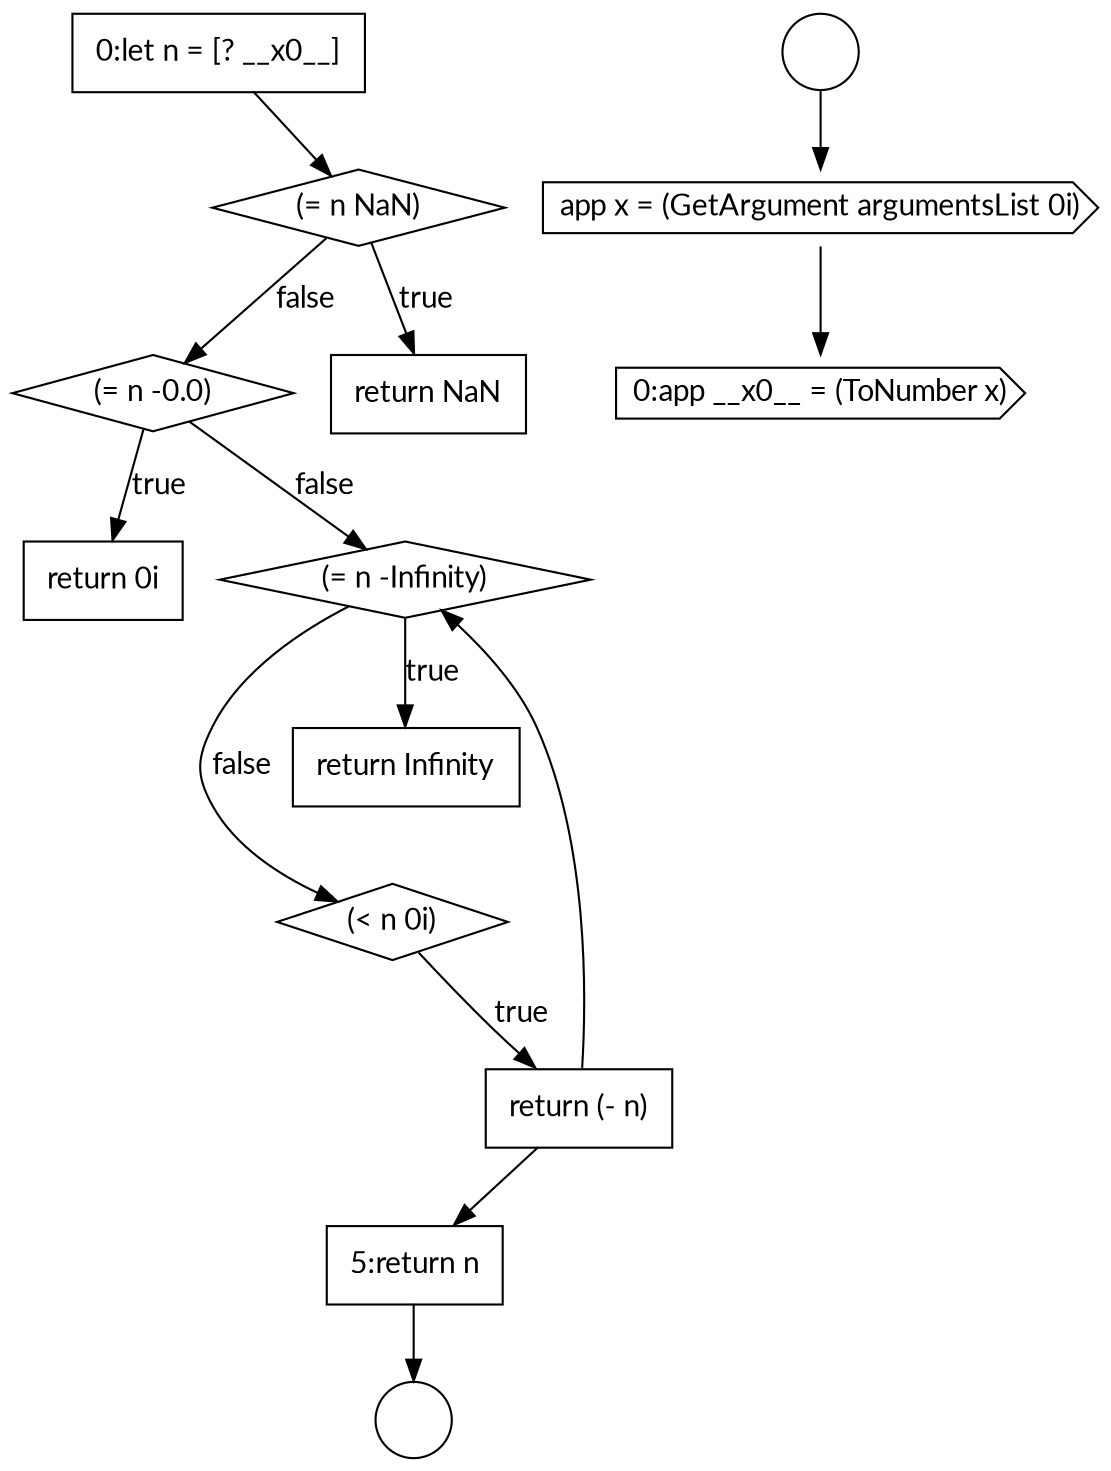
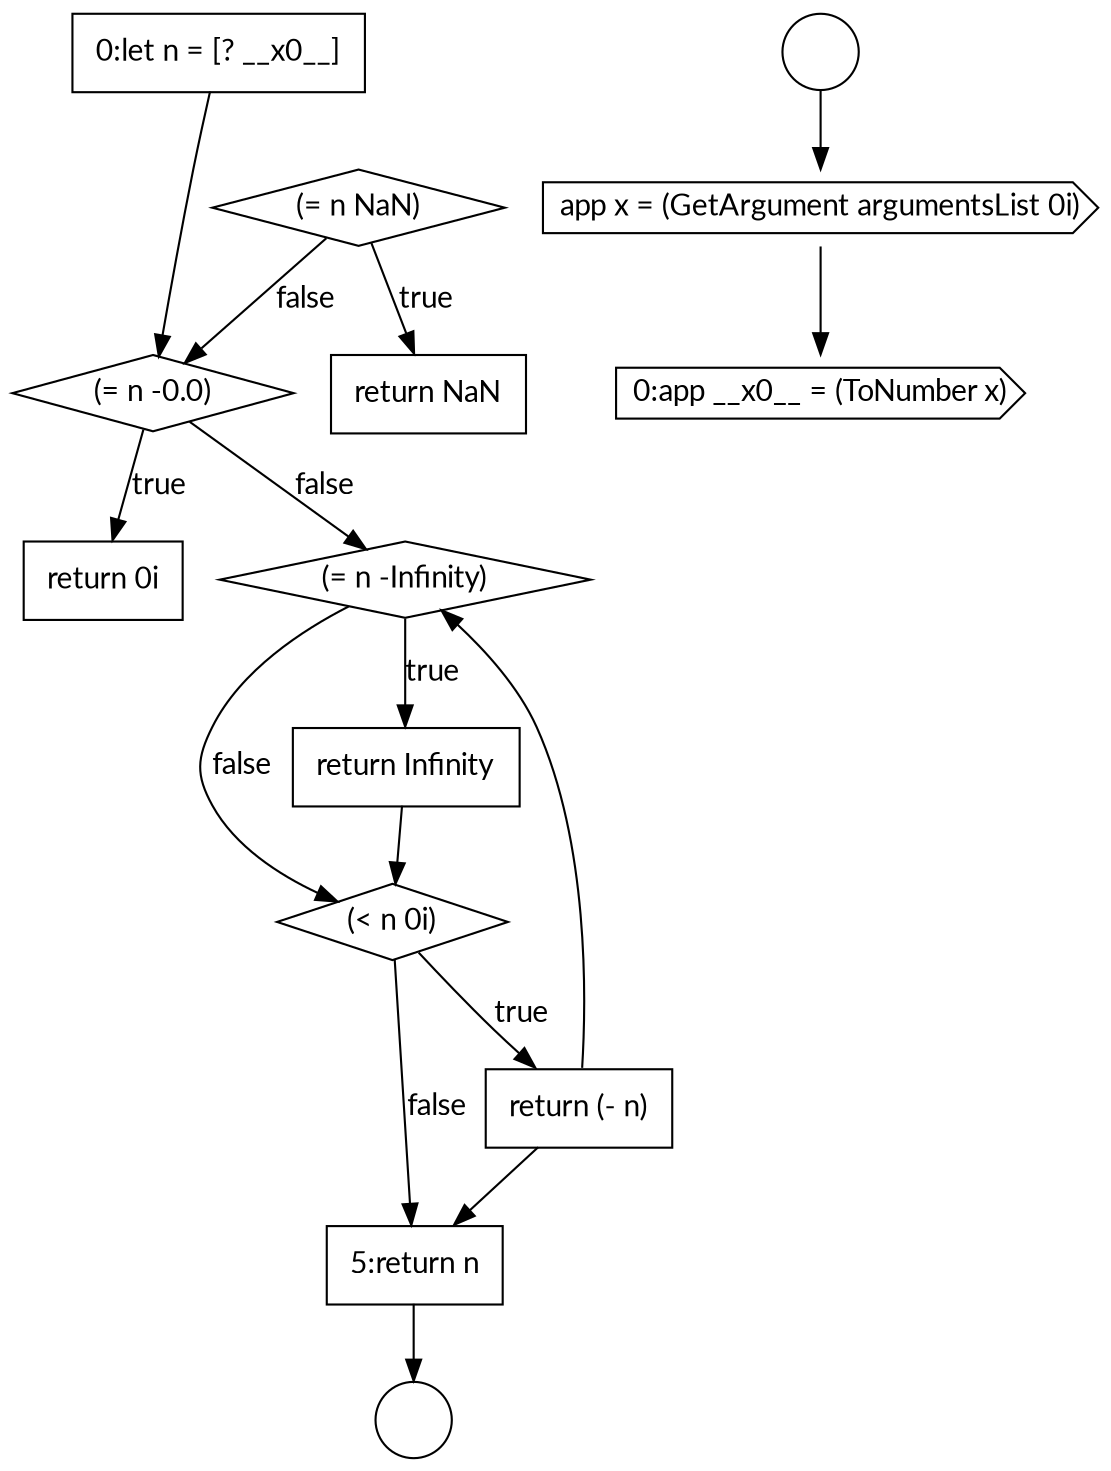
edge "0:let n = [? __x0__]" -> "(= n NaN)": now "0:let n = [? __x0__]" -> "(= n -0.0)"
edge "return Infinity" -> "(< n 0i)": added
edge "(< n 0i)" -> "5:return n": added, label "false"
